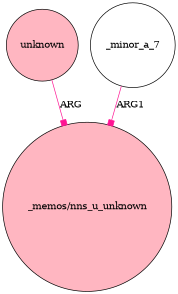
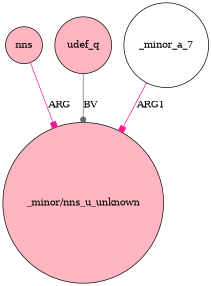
node "unknown": label "unknown" -> "nns"
node "udef_q": added
node "_memos/nns_u_unknown": label "_memos/nns_u_unknown" -> "_minor/nns_u_unknown"
